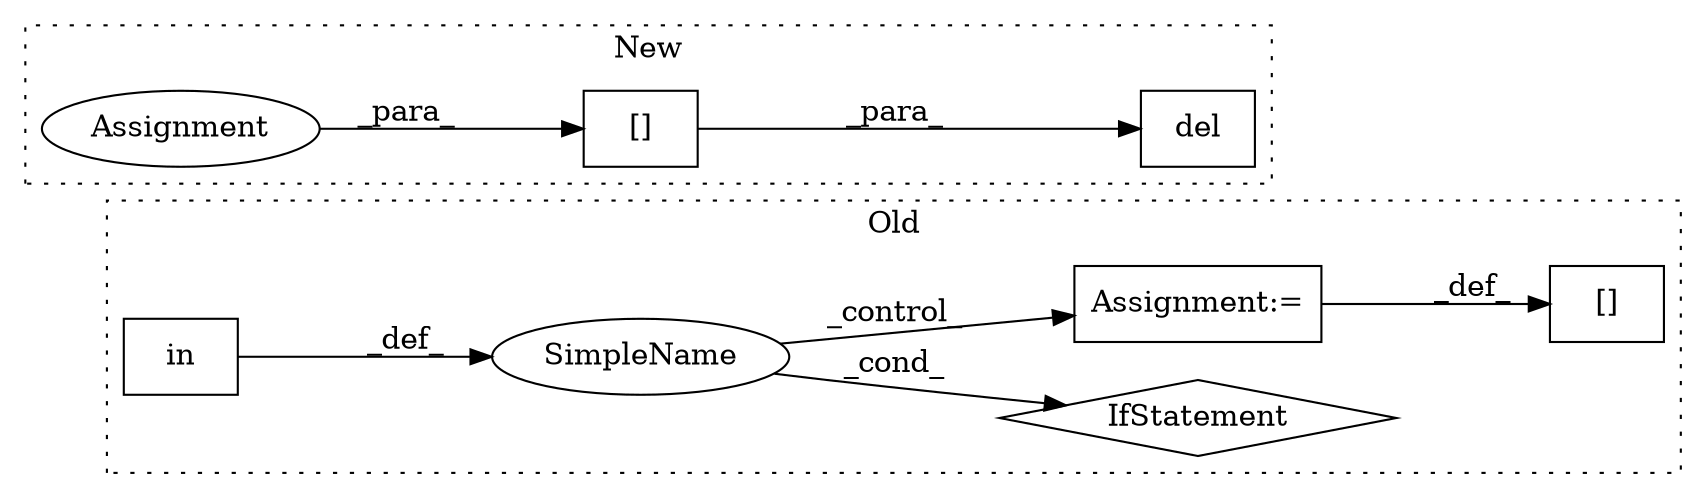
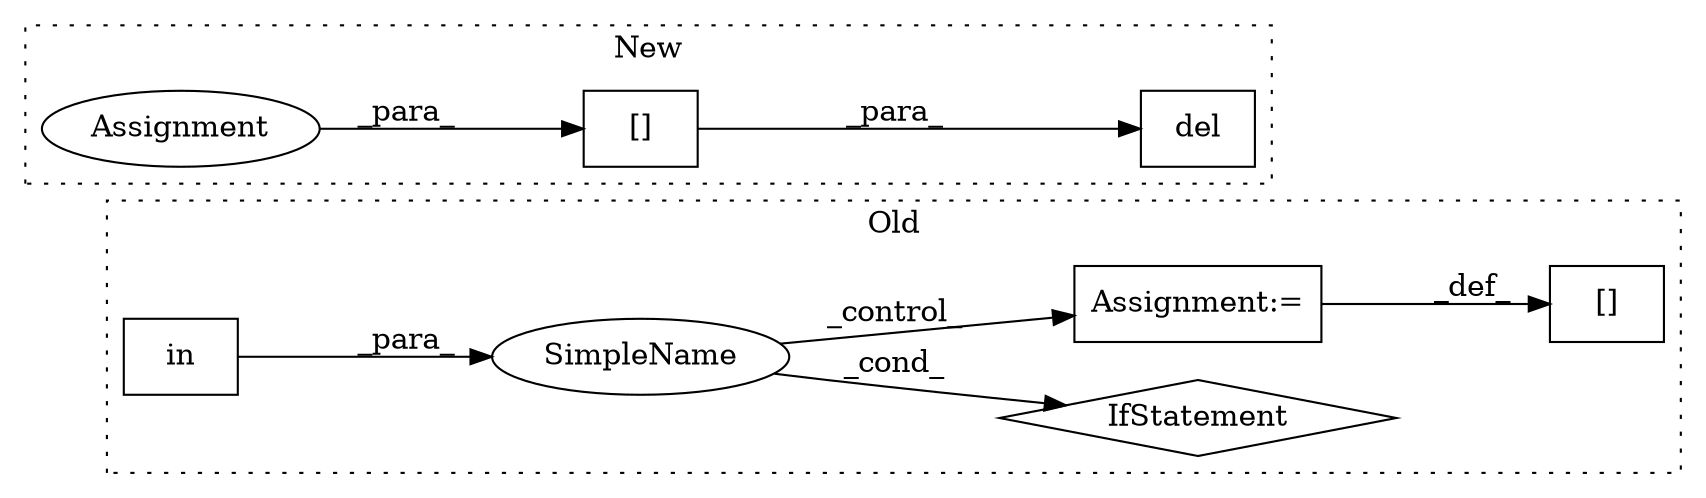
edge "in" -> "SimpleName": label "_def_" -> "_para_"
